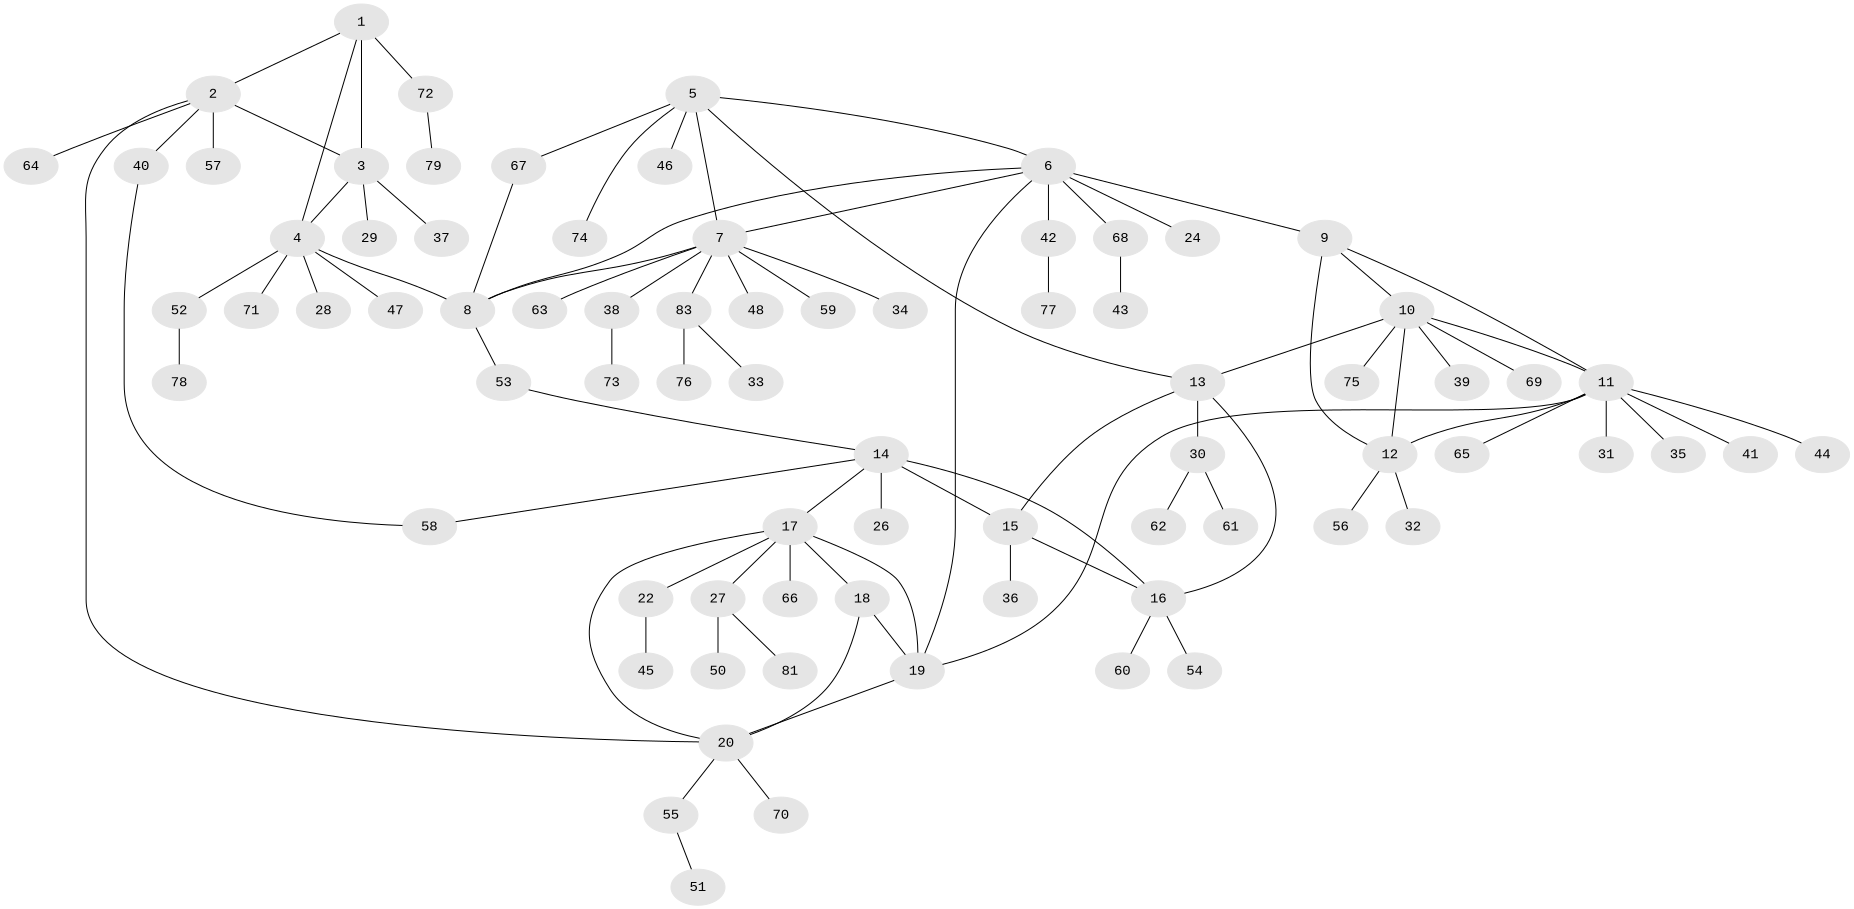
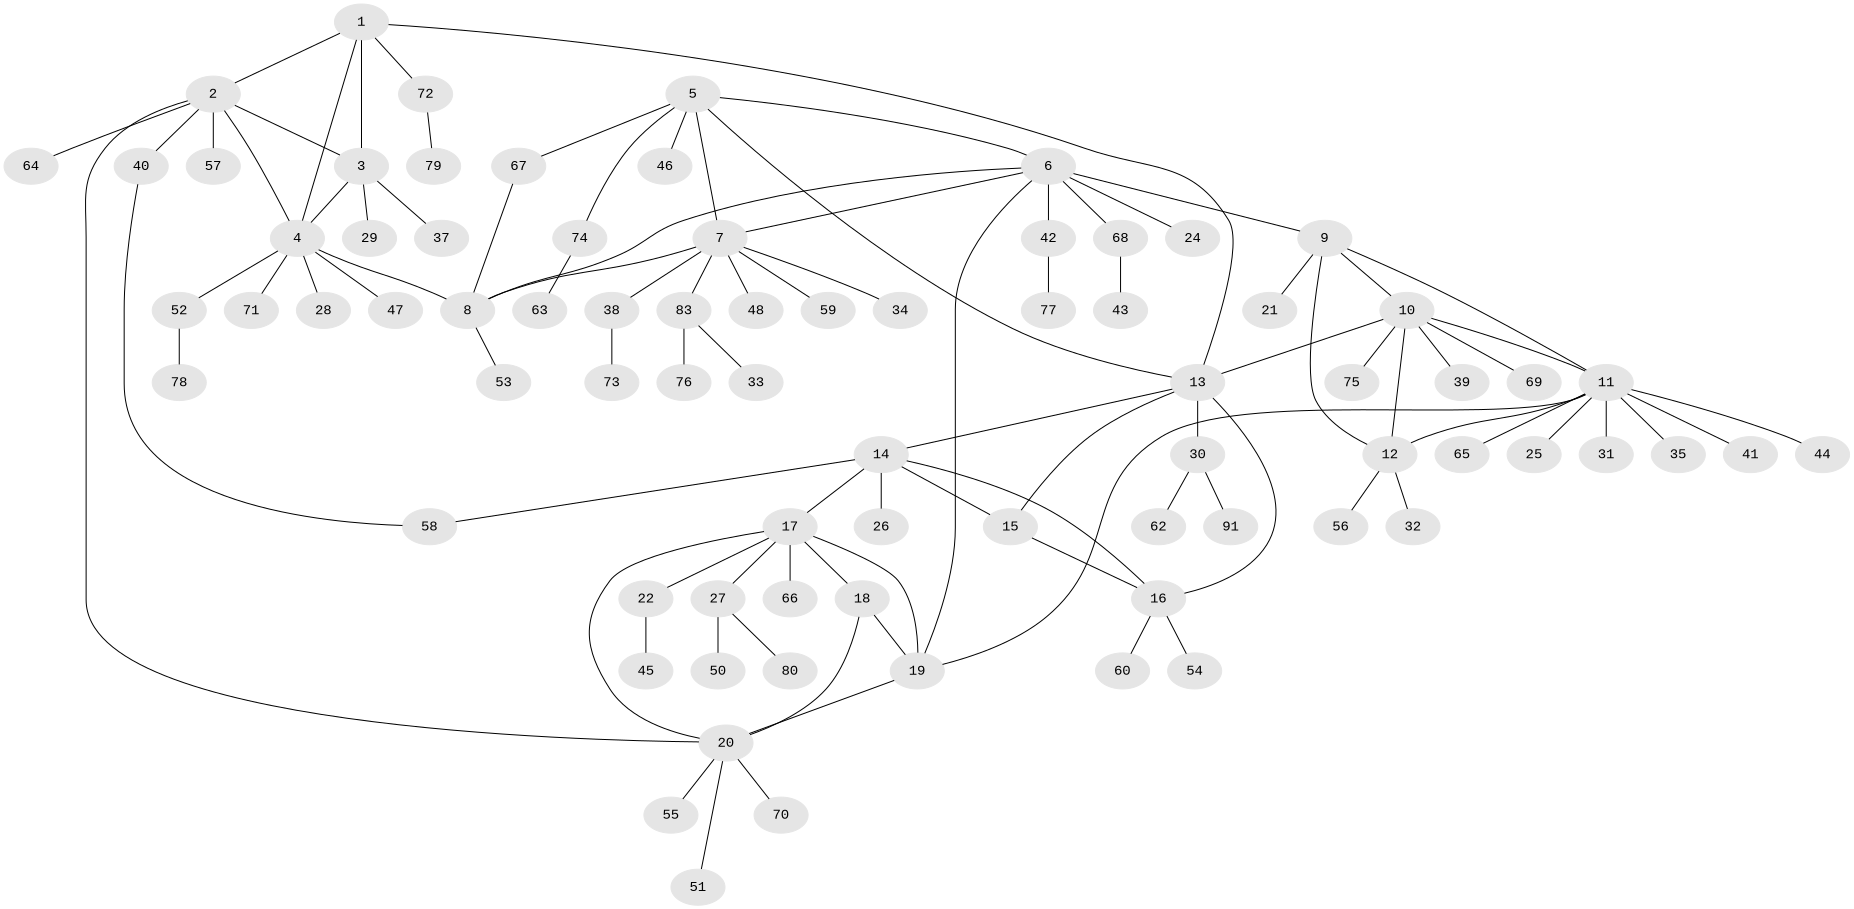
edge "1" -- "13": added
edge "2" -- "4": added
edge "7" -- "63": now "74" -- "63"
node "21": added
edge "53" -- "14": now "13" -- "14"
node "25": added
node "61": label "61" -> "91"
node "36": removed
node "81": label "81" -> "80"
edge "55" -- "51": now "20" -- "51"
